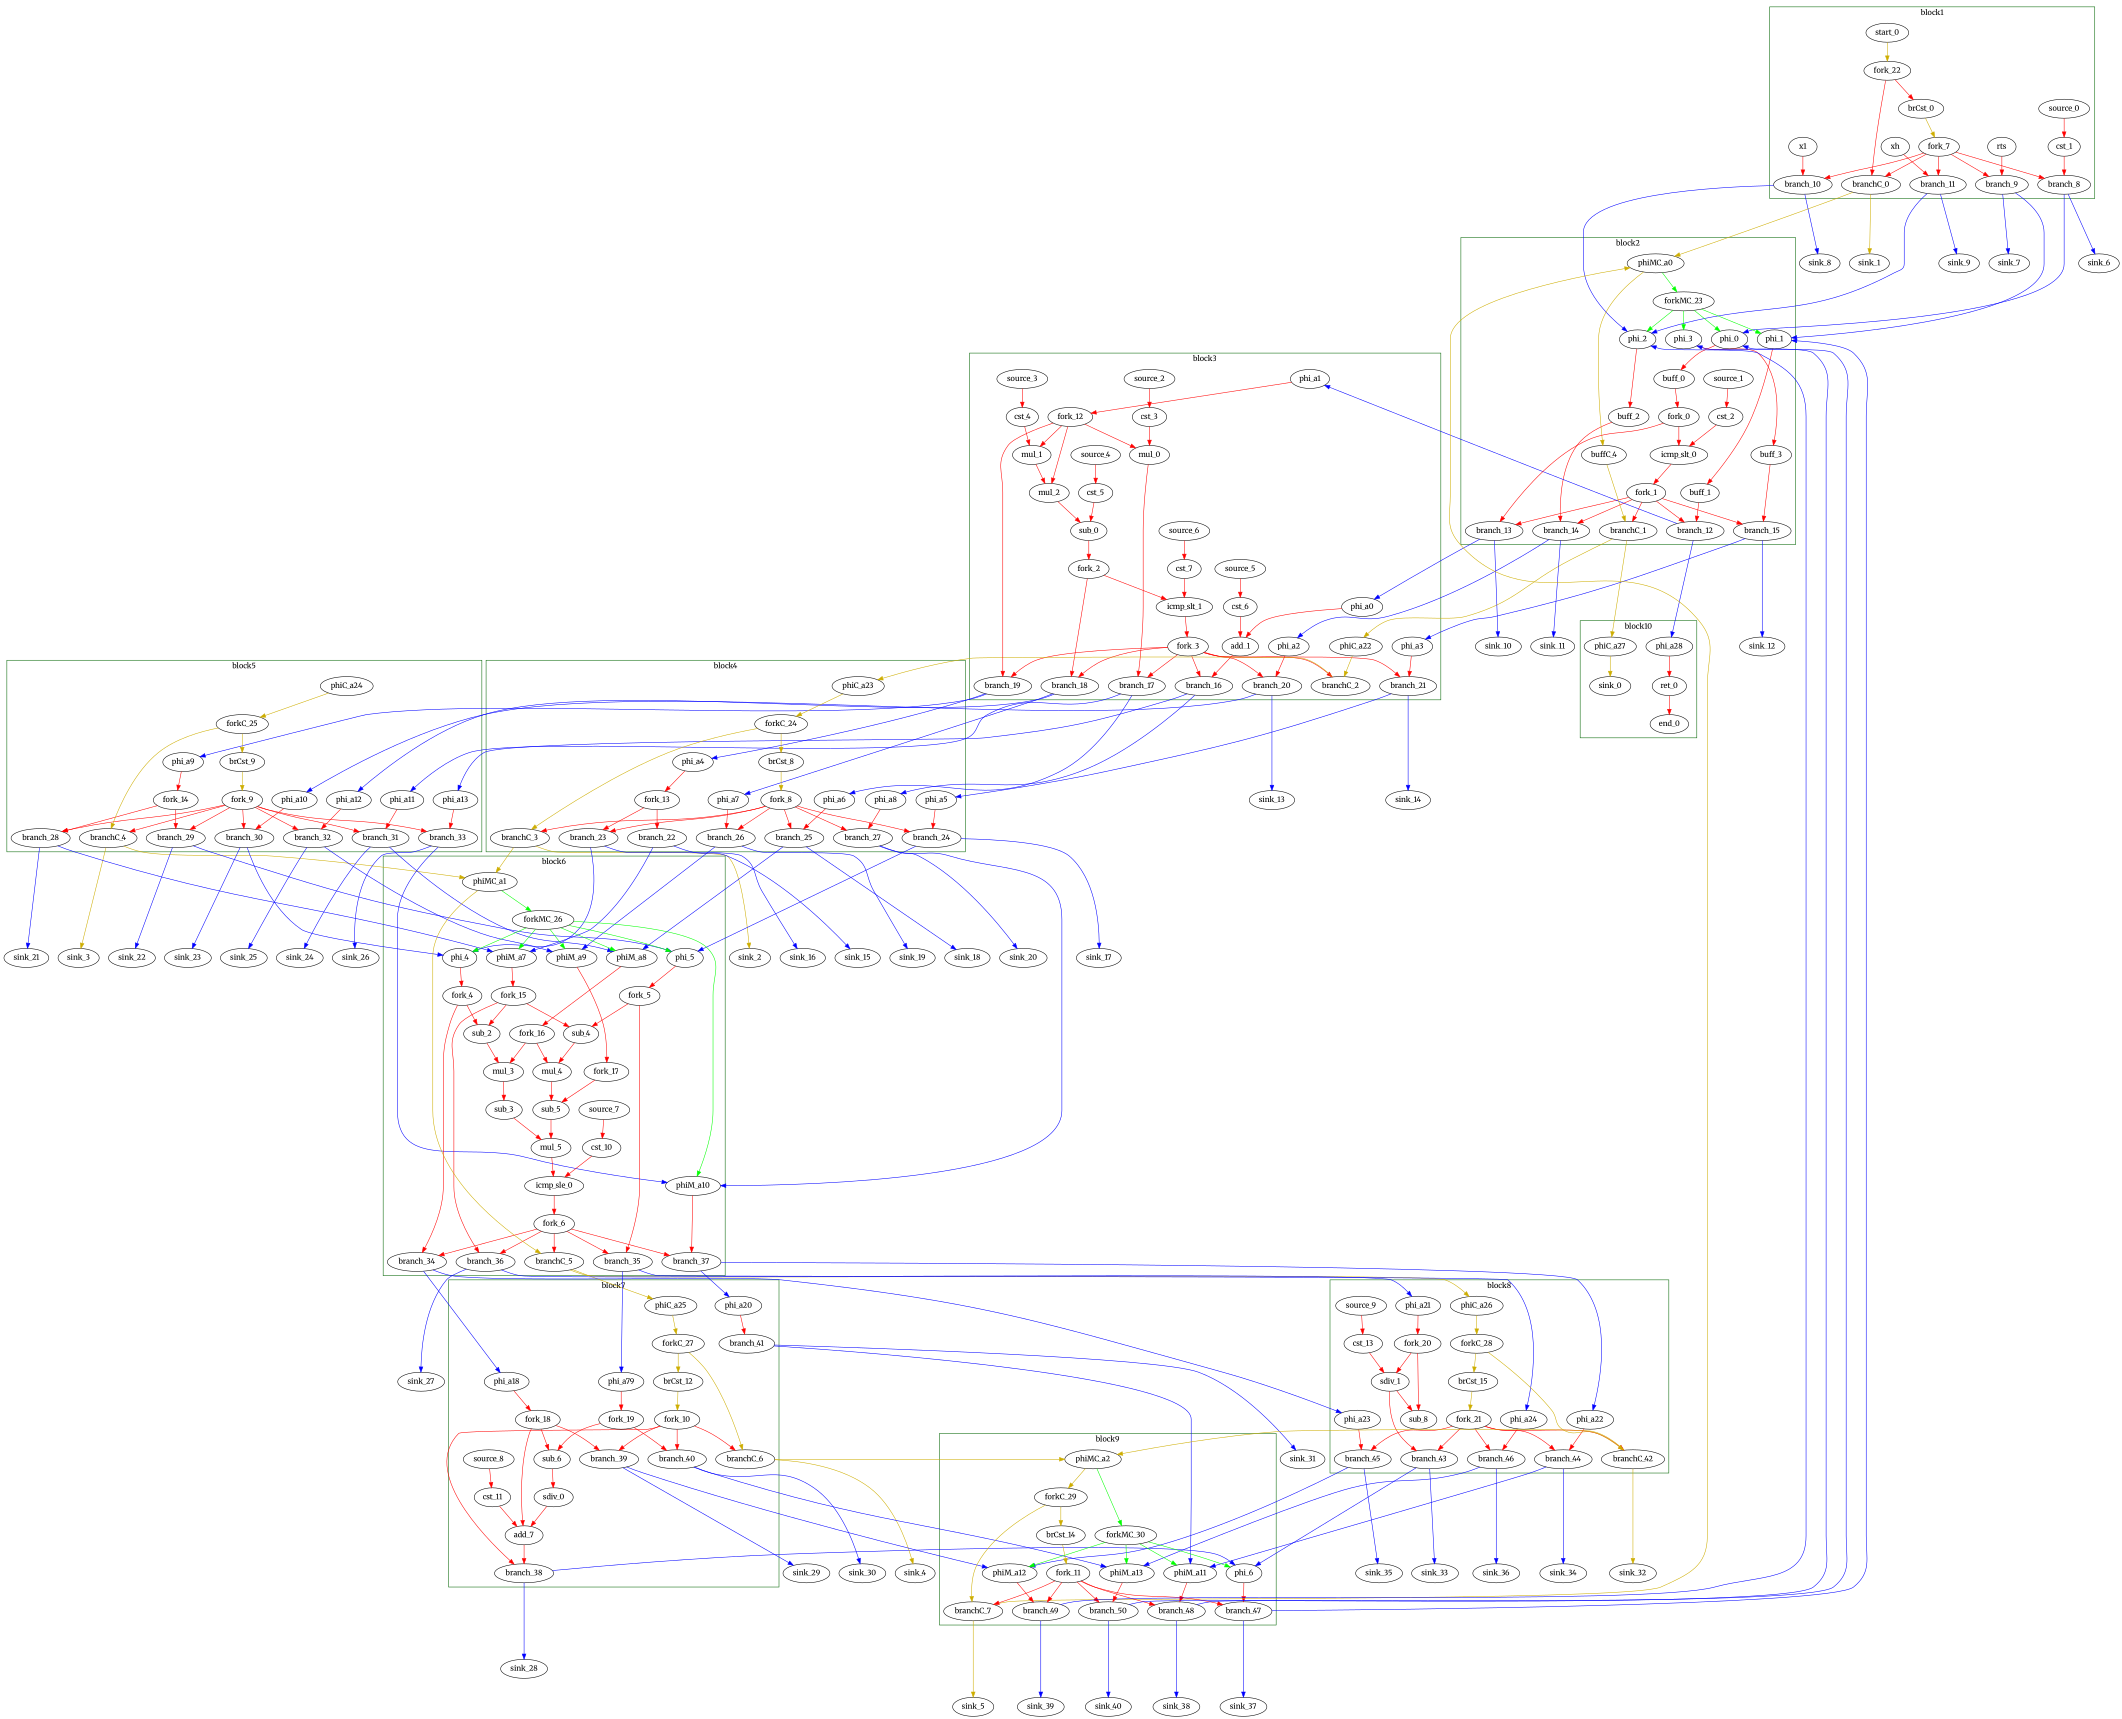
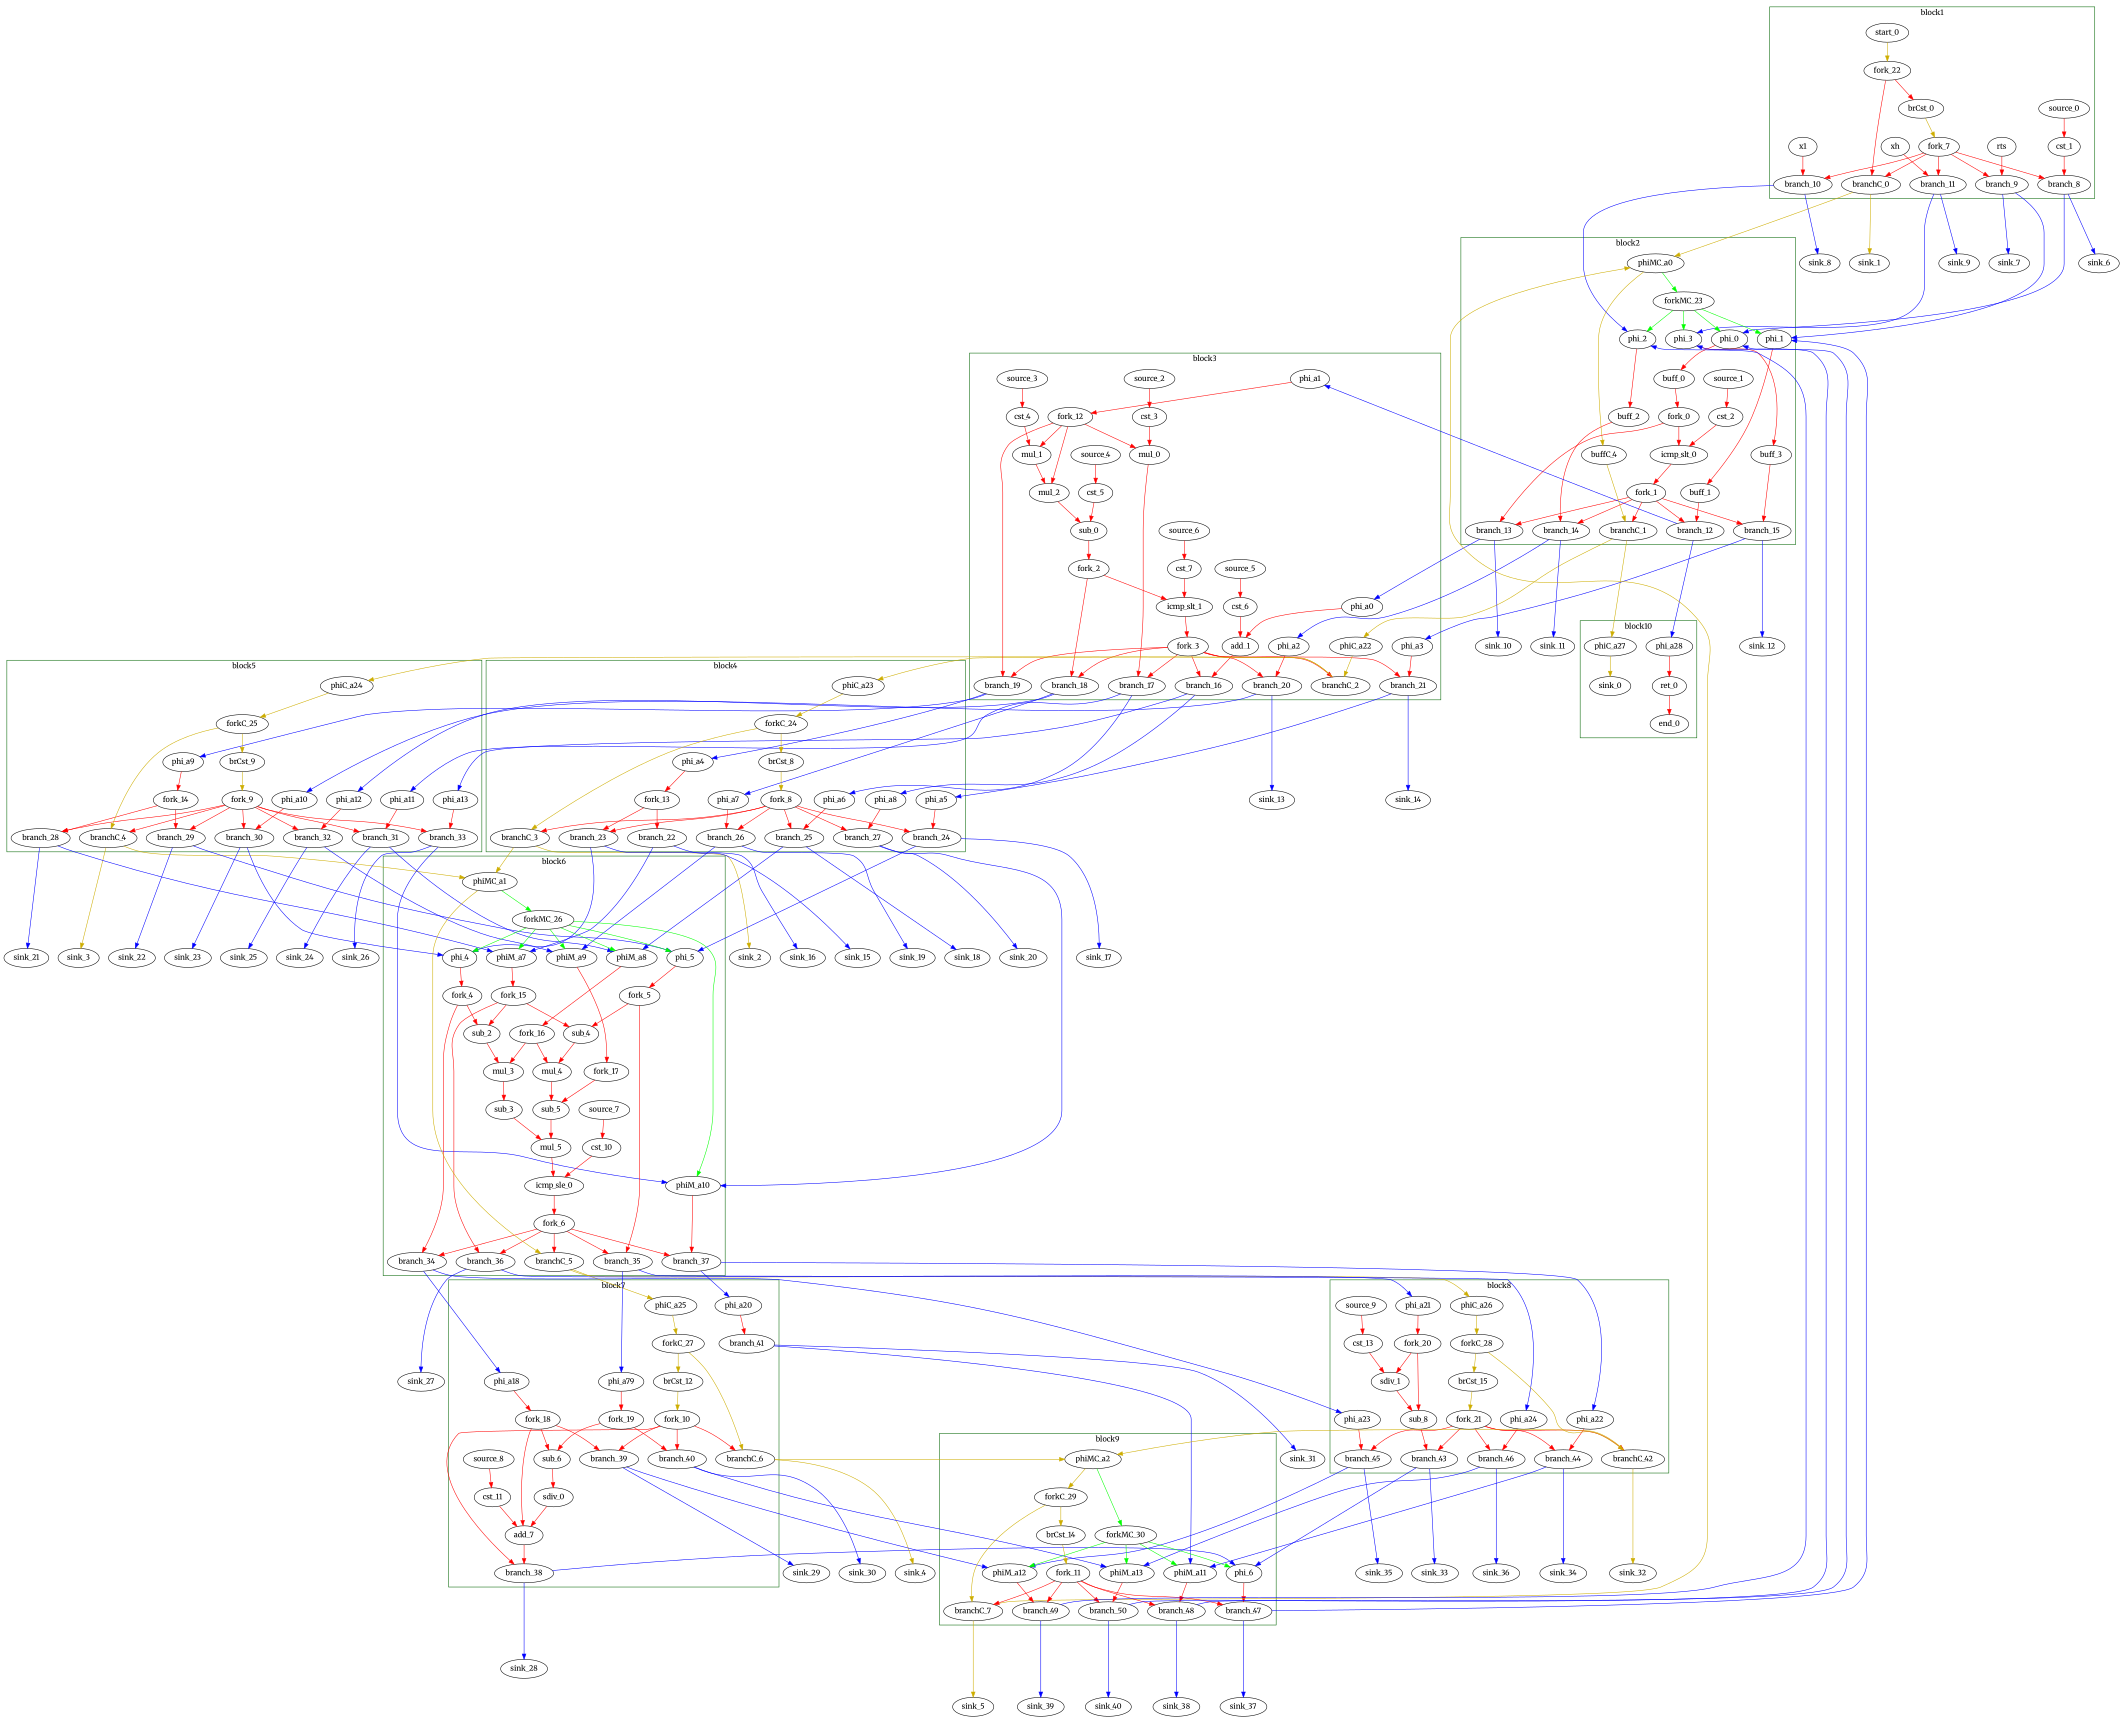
edge "branch_11" -> "phi_2": now "branch_11" -> "phi_3"
edge "branchC_2" -> "phiC_a24": added
edge "sdiv_1" -> "branch_43": now "sub_8" -> "branch_43"
